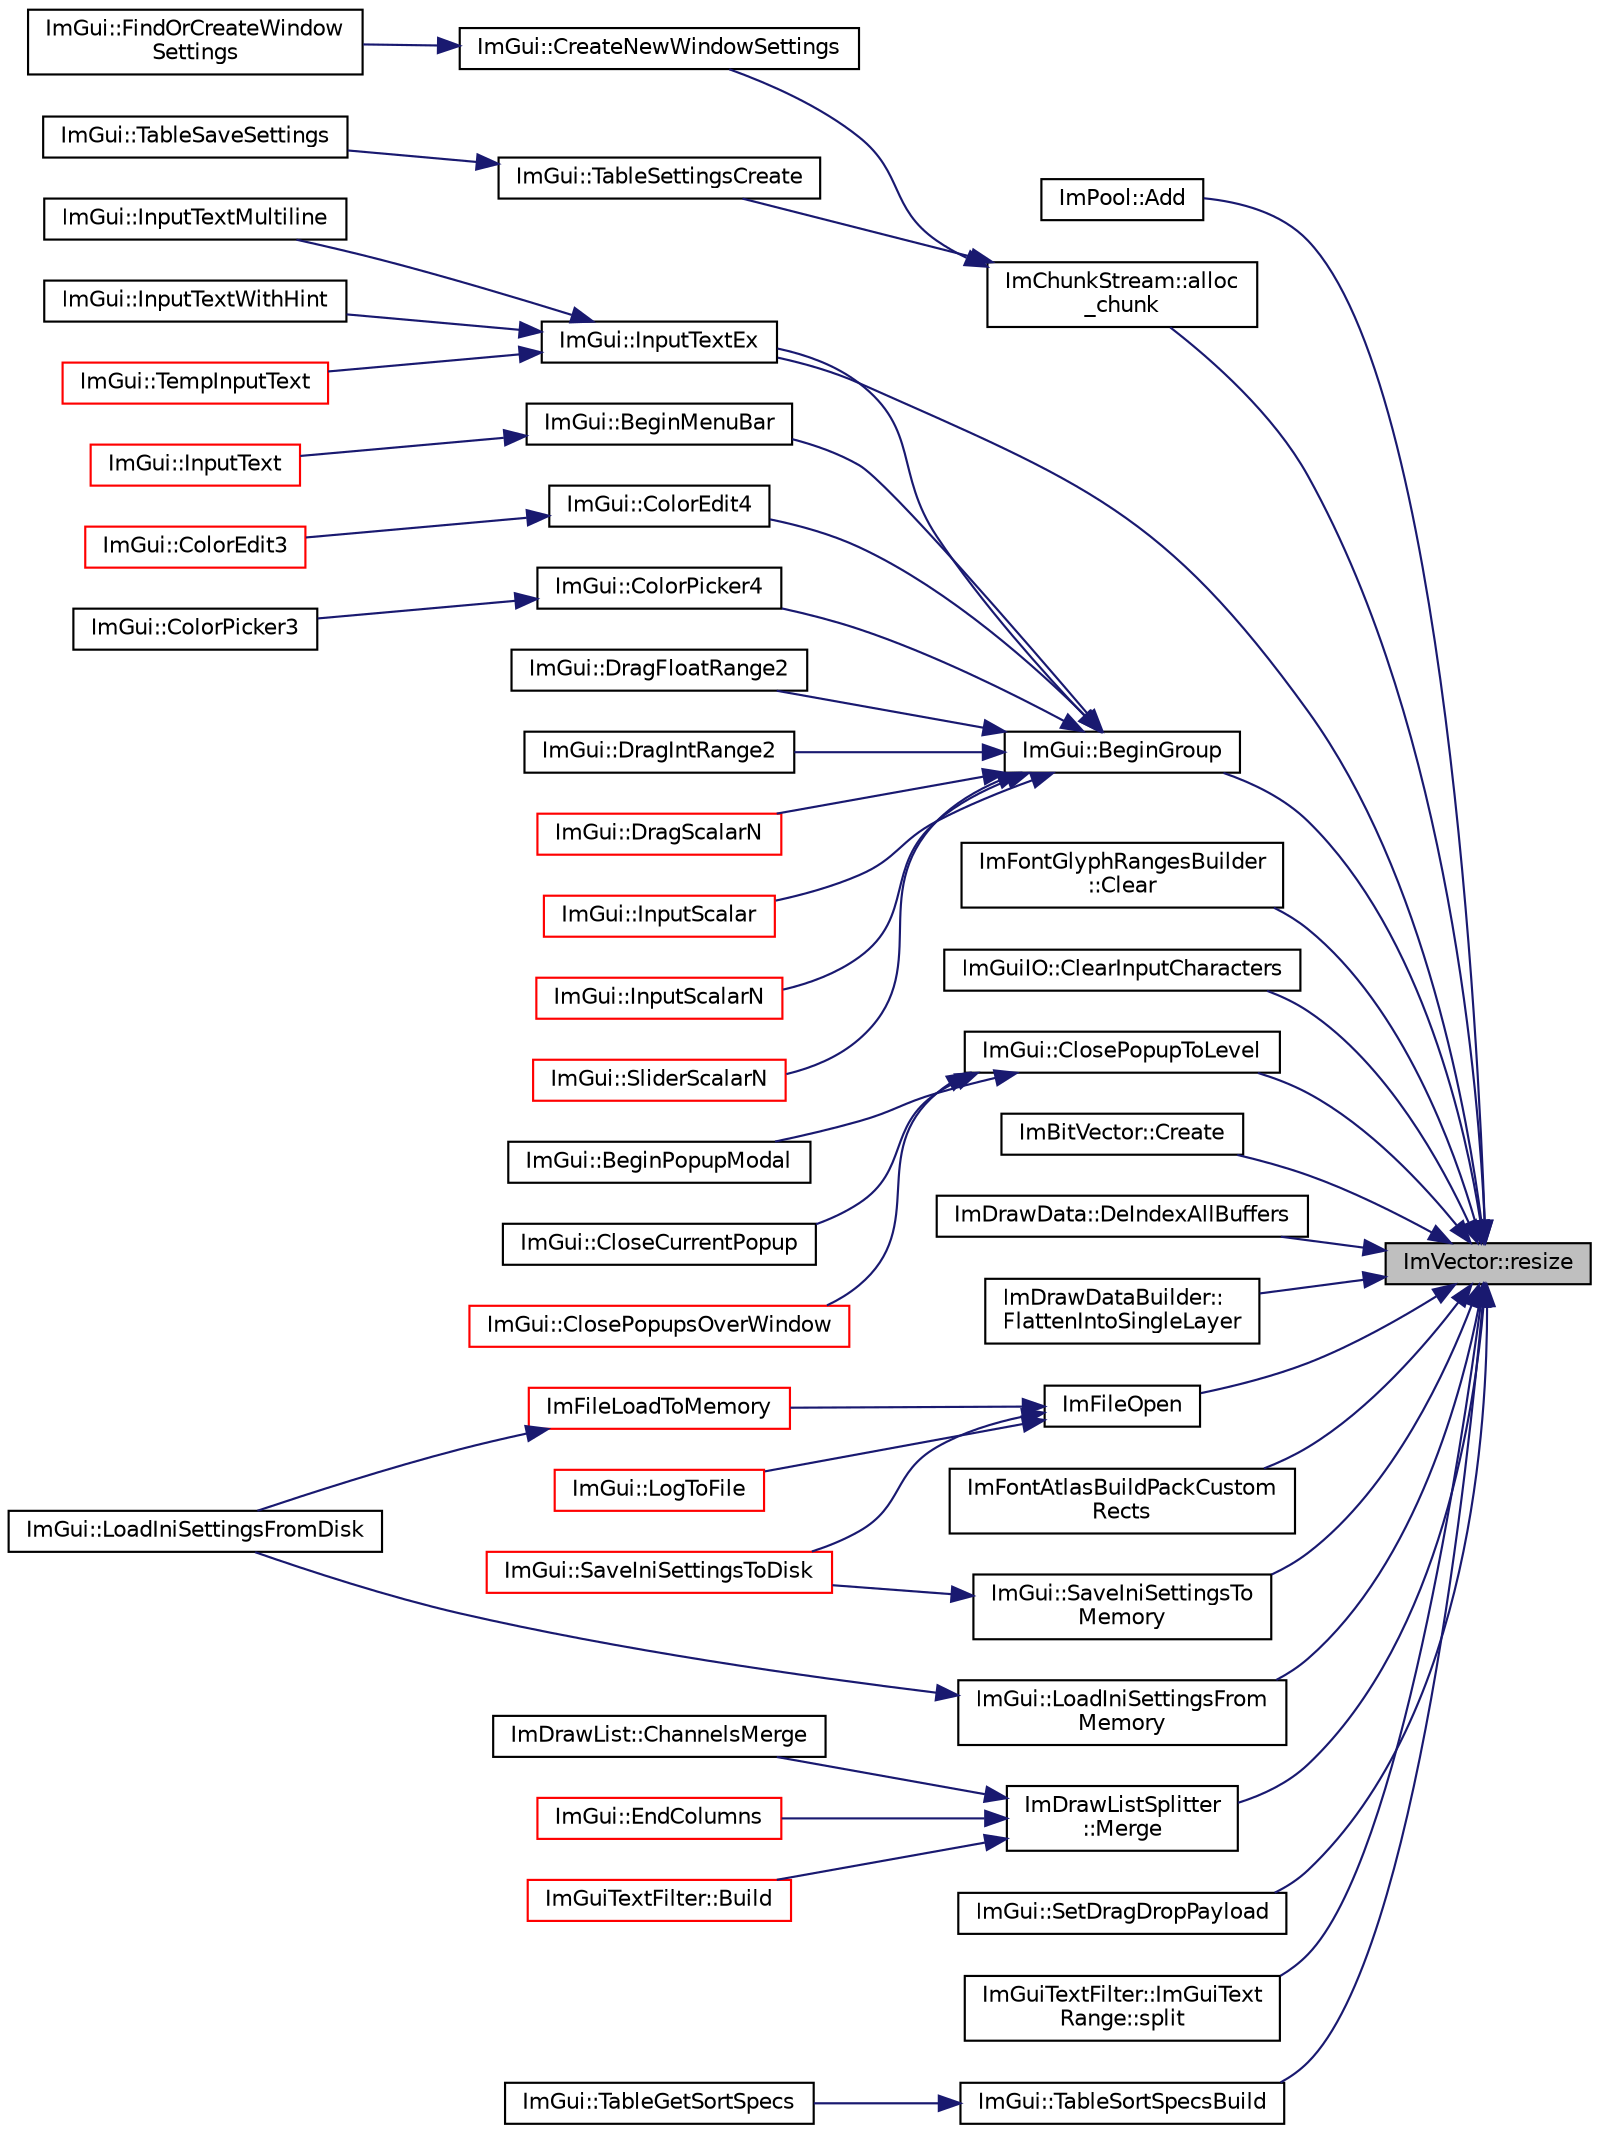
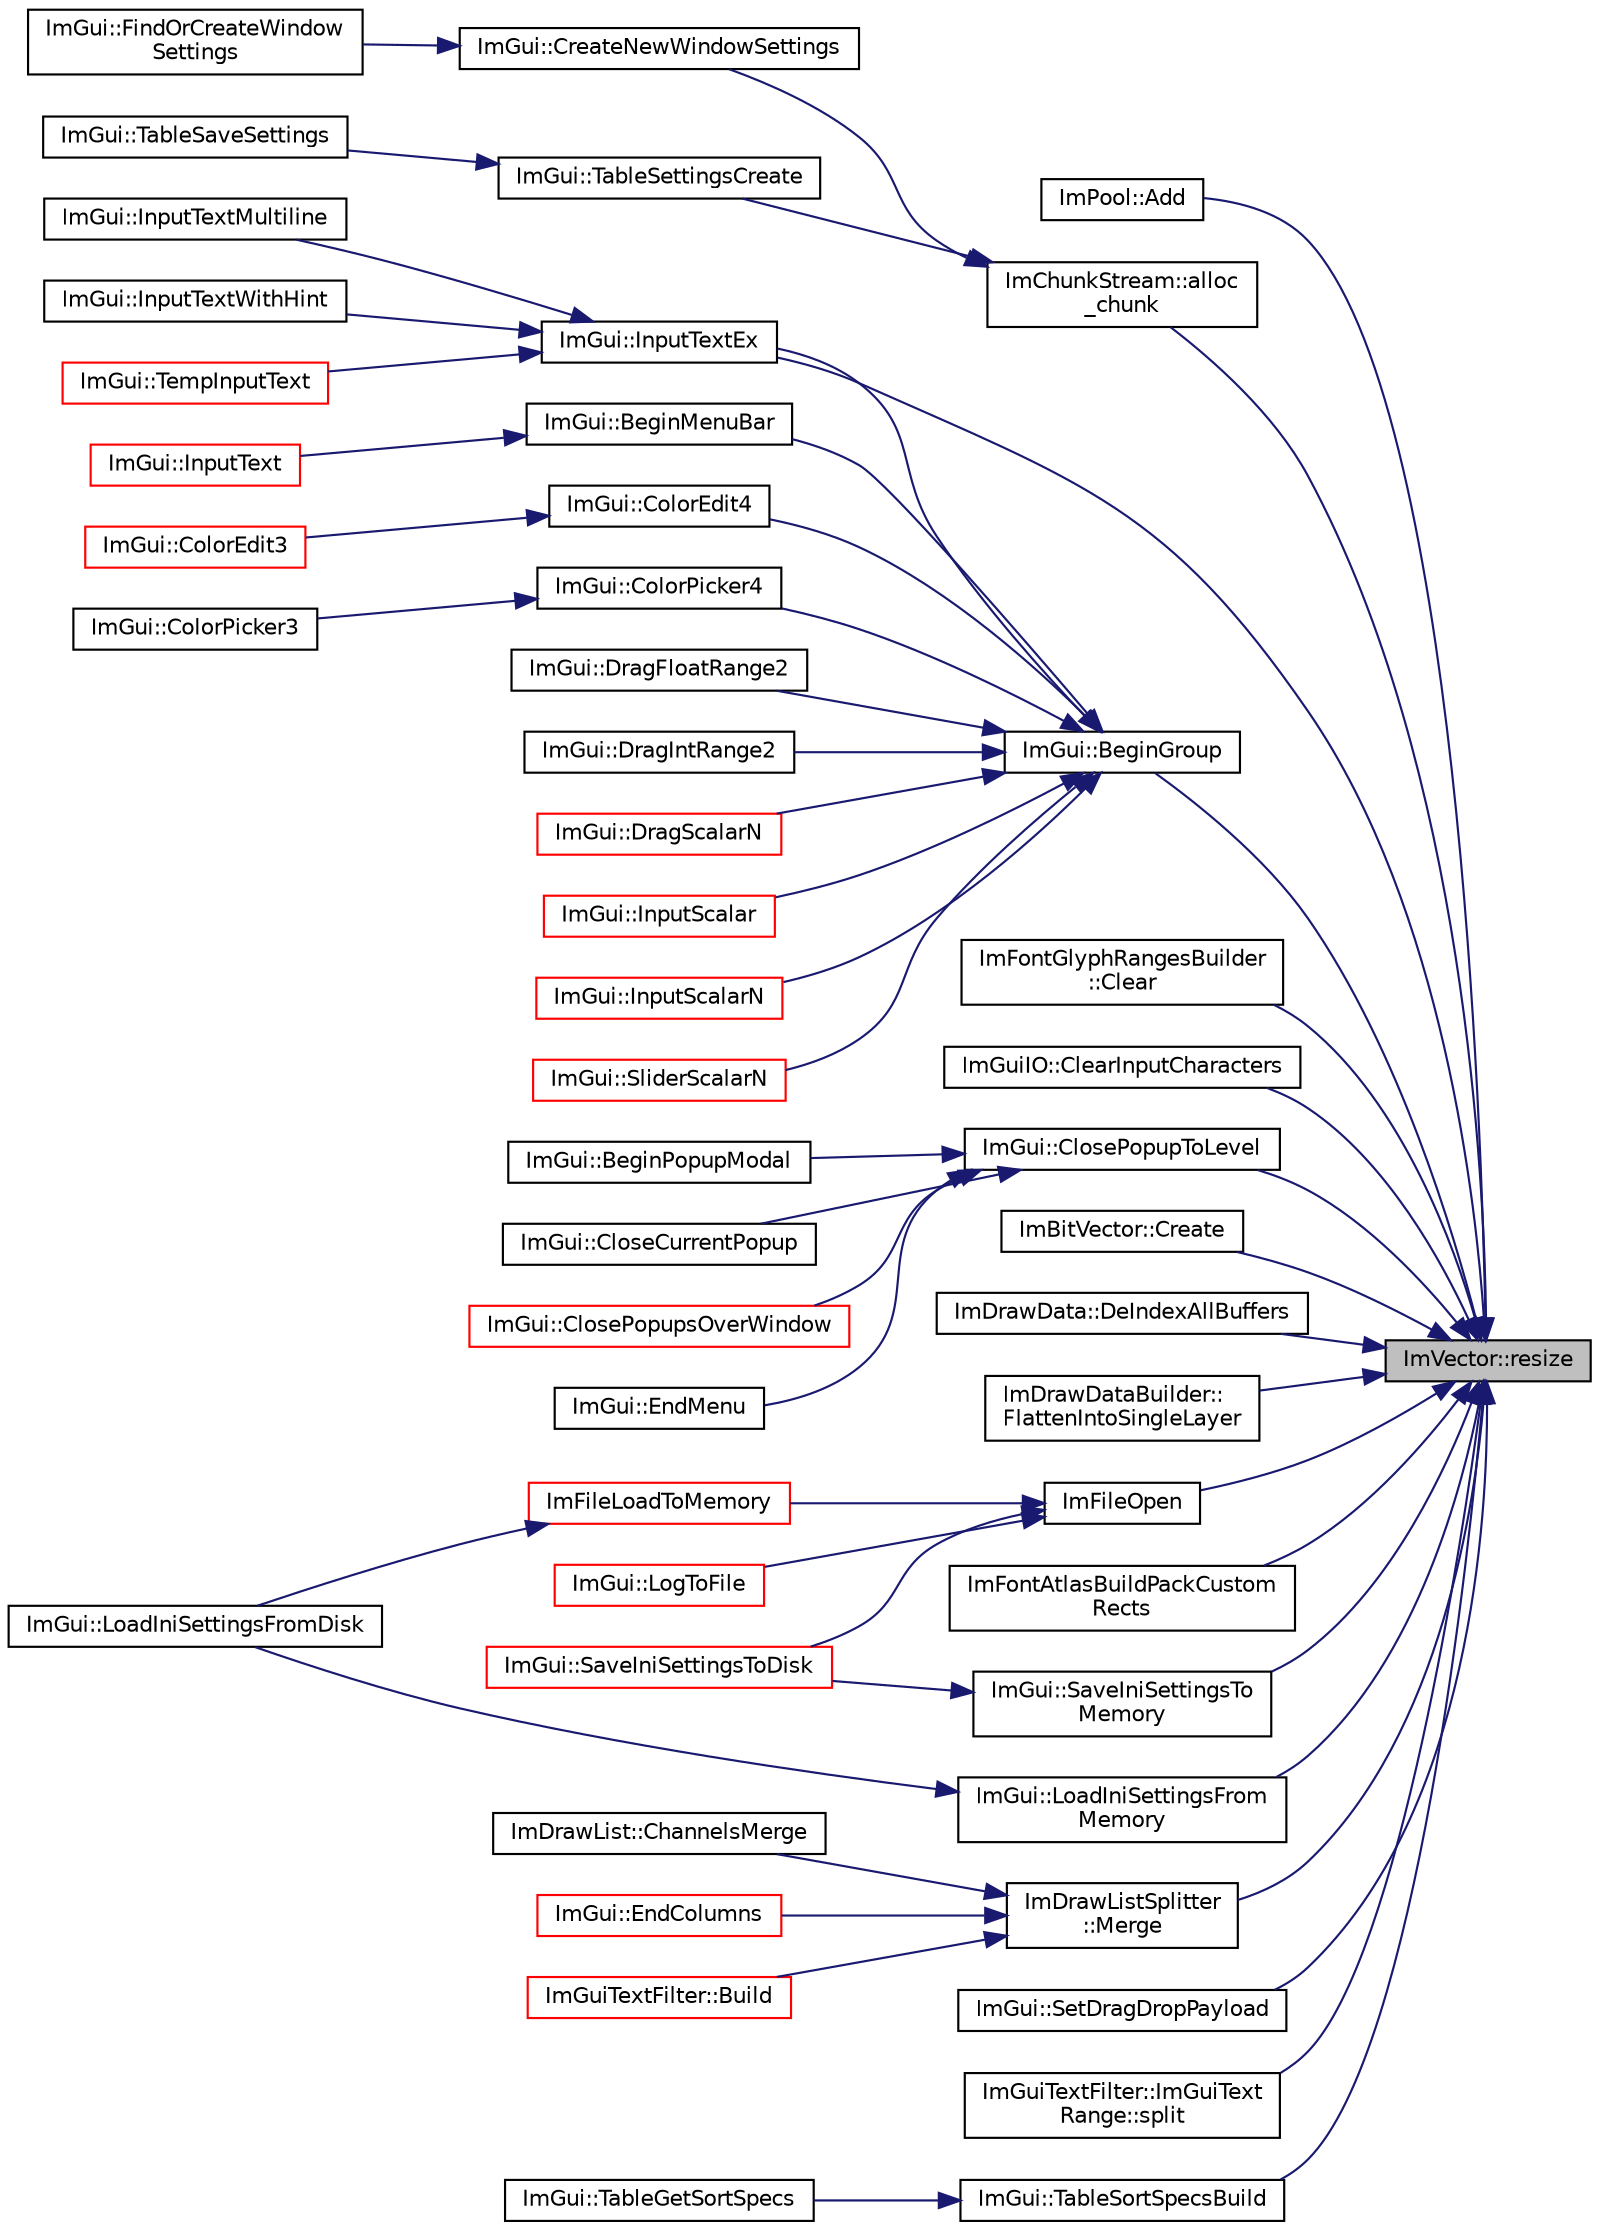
node "ImGui::EndMenu": added
